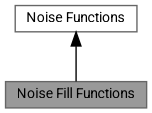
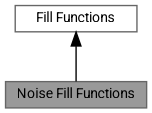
node "Noise Functions": label "Noise Functions" -> "Fill Functions"
